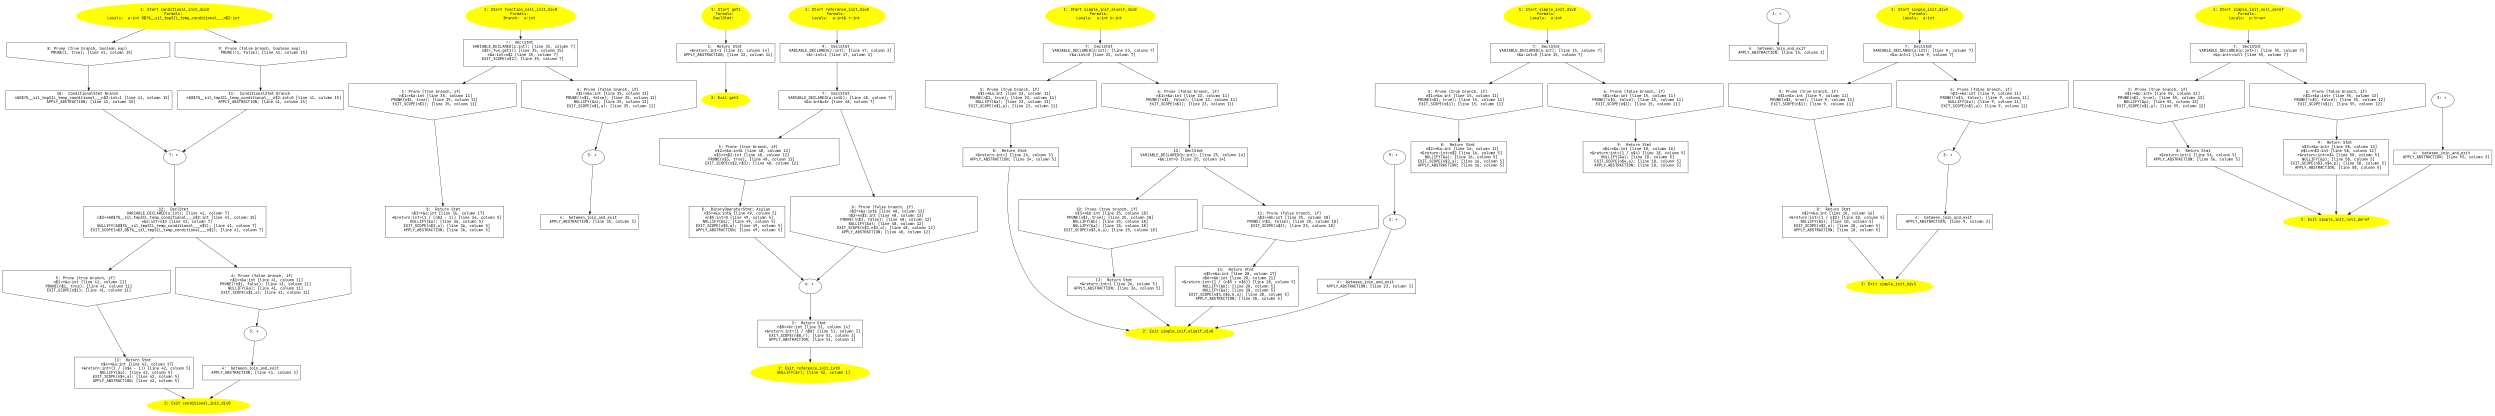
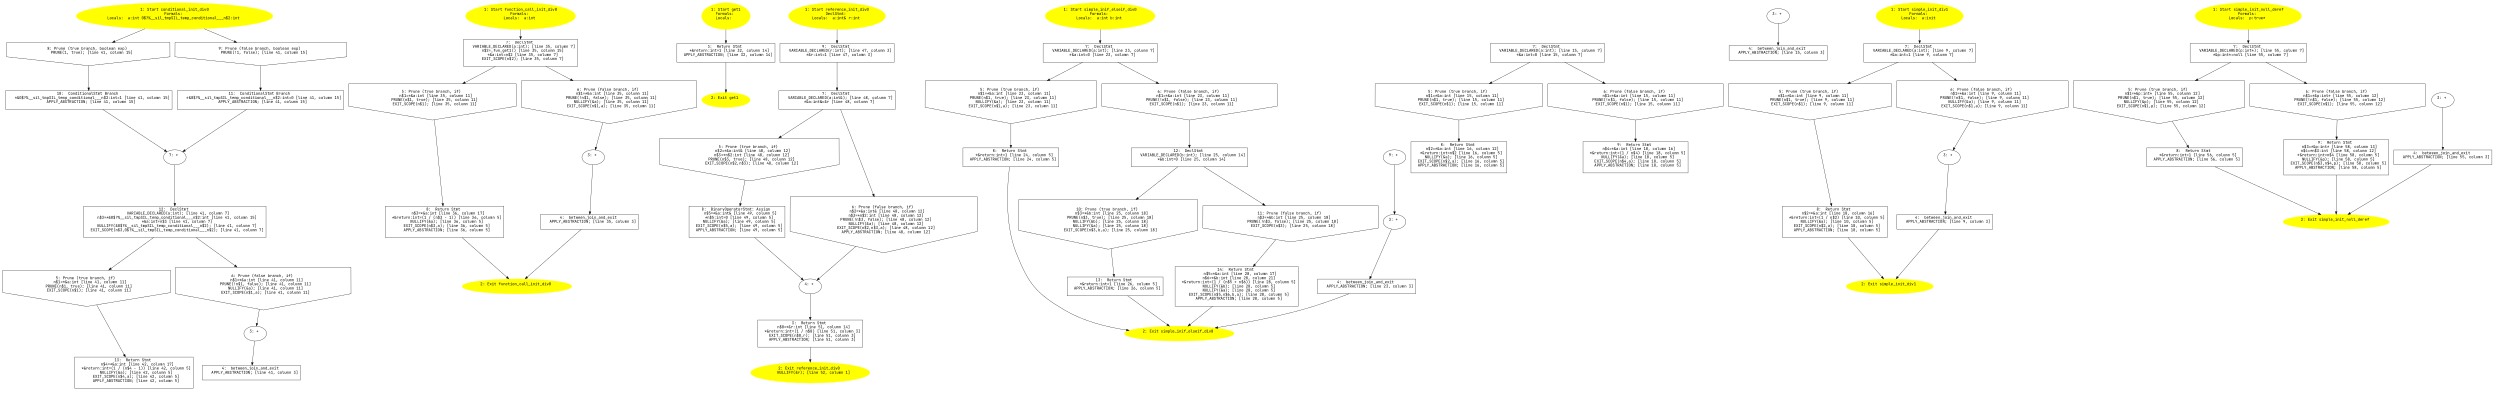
node "1: Start function_call_init_div0 Formals: Branch:  a:int": label "1: Start function_call_init_div0 Formals: Branch:  a:int" -> "1: Start function_call_init_div0 Formals: Locals:  a:int"
node "1: Start get1 Formals: DeclStmt:": label "1: Start get1 Formals: DeclStmt:" -> "1: Start get1 Formals: Locals:"
node "1: Start reference_init_div0 Formals: Locals:  a:int& r:int": label "1: Start reference_init_div0 Formals: Locals:  a:int& r:int" -> "1: Start reference_init_div0 DeclStmt: Locals:  a:int& r:int"
node "1: Start simple_init_div0 Formals: Locals:  a:int": removed
node "1: Start simple_init_div1 Formals: Locals:  a:int": label "1: Start simple_init_div1 Formals: Locals:  a:int" -> "1: Start simple_init_div1 Formals: Locals:  a:init"
node "2: Exit function_call_init_div0": added
node "2: Exit reference_init_int0 NULLIFY(&r); [line 52, column 1]": label "2: Exit reference_init_int0 NULLIFY(&r); [line 52, column 1]" -> "2: Exit reference_init_div0 NULLIFY(&r); [line 52, column 1]"
node "2: Exit conditional_init_div0": removed
